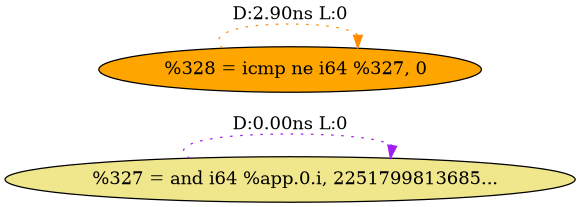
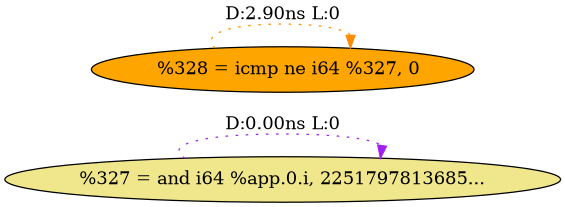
node "%327 = and i64 %app.0.i, 2251799813685...": label "%327 = and i64 %app.0.i, 2251799813685..." -> "%327 = and i64 %app.0.i, 2251797813685..."
